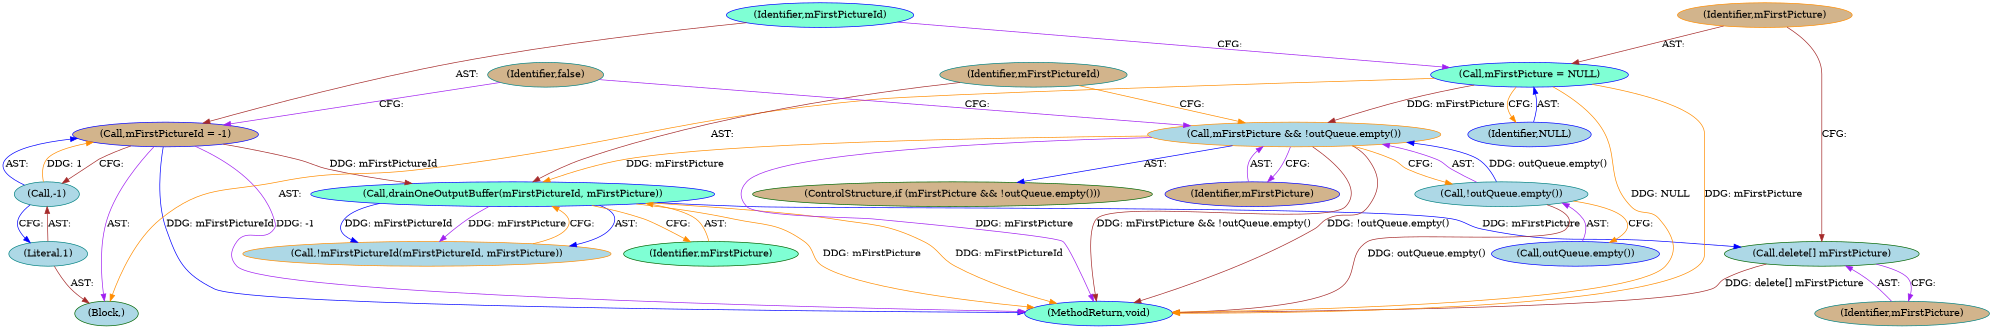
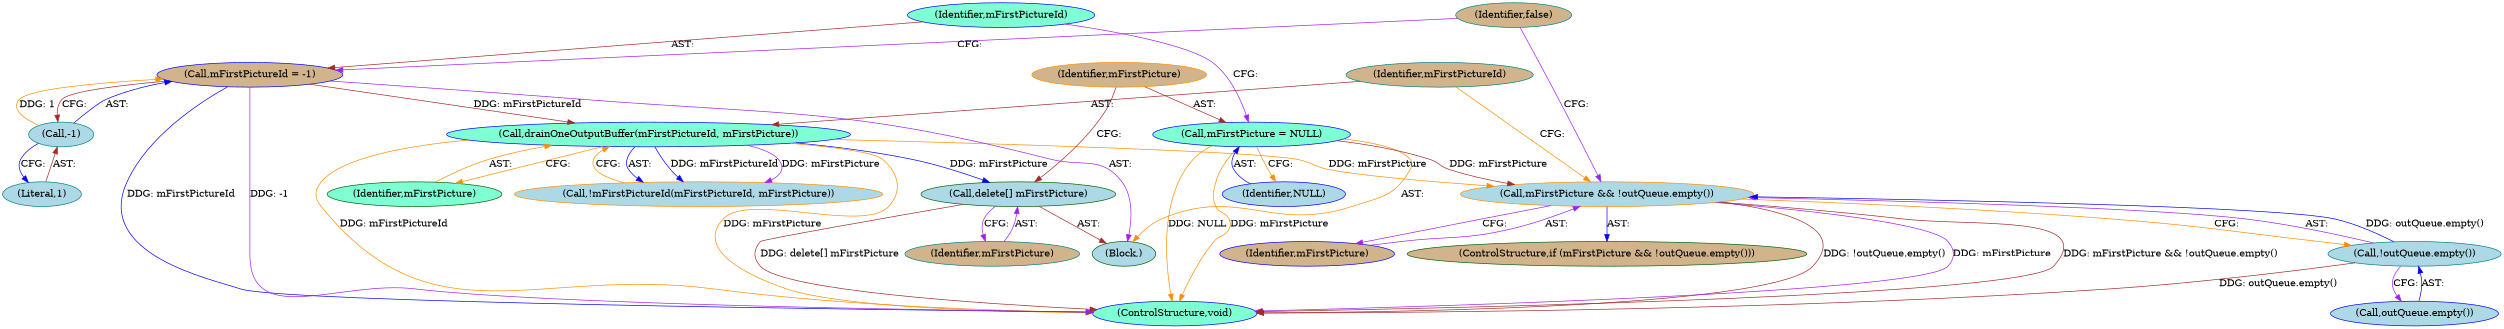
edge "(Call,mFirstPicture && !outQueue.empty())" -> "(Call,drainOneOutputBuffer(mFirstPictureId, mFirstPicture))": reversed
edge "(Call,!outQueue.empty())" -> "(Call,outQueue.empty())": color darkorange -> purple
edge "(Call,outQueue.empty())" -> "(Call,!outQueue.empty())": color purple -> blue
edge "(Literal,1)" -> "(Block,)": now "(Call,delete[] mFirstPicture)" -> "(Block,)"
node "(MethodReturn,void)": label "(MethodReturn,void)" -> "(ControlStructure,void)"
